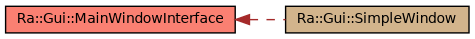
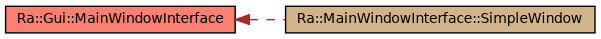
node "Ra::Gui::SimpleWindow": label "Ra::Gui::SimpleWindow" -> "Ra::MainWindowInterface::SimpleWindow"
